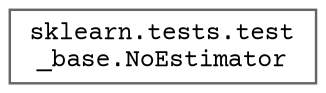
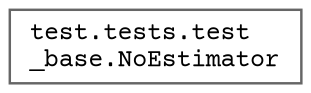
node "sklearn.tests.test _base.NoEstimator": label "sklearn.tests.test _base.NoEstimator" -> "test.tests.test _base.NoEstimator"
